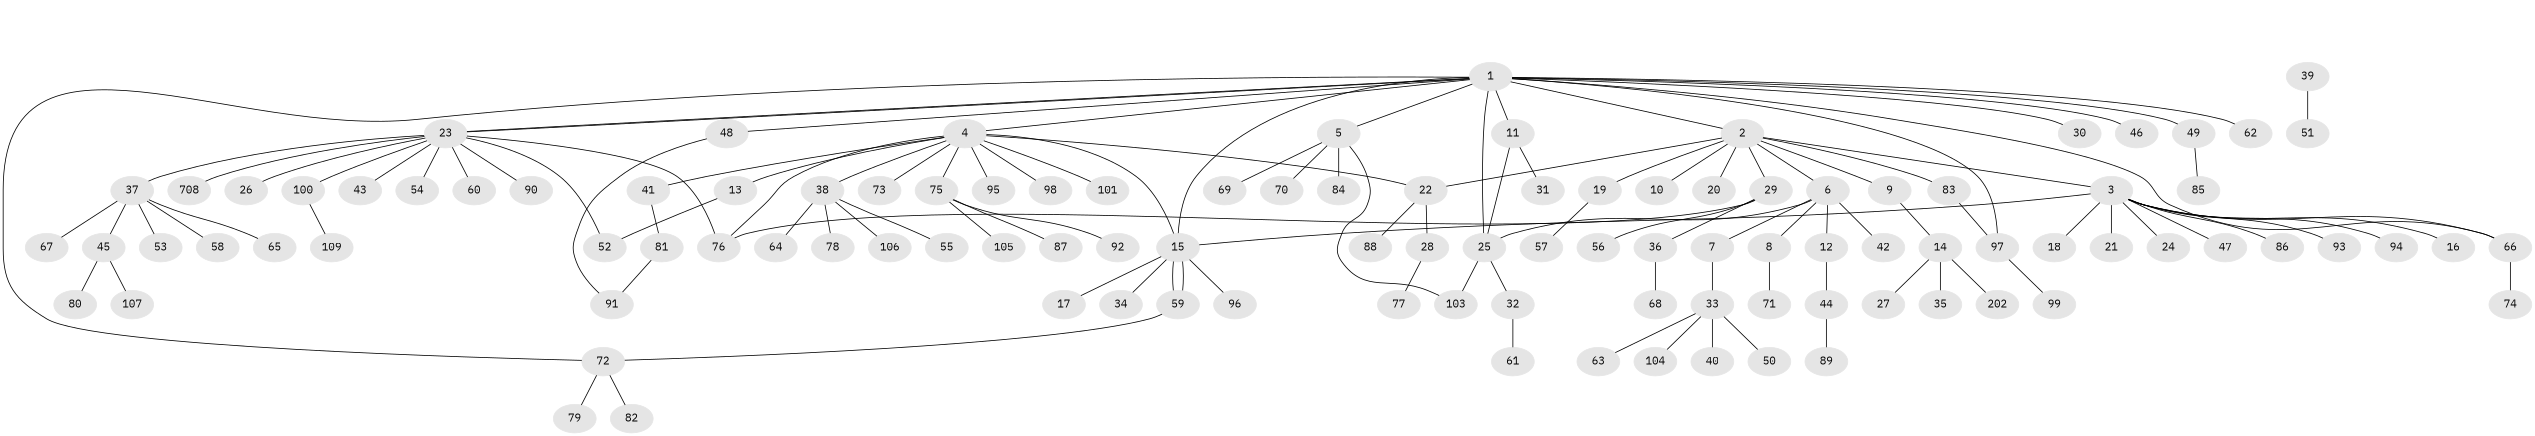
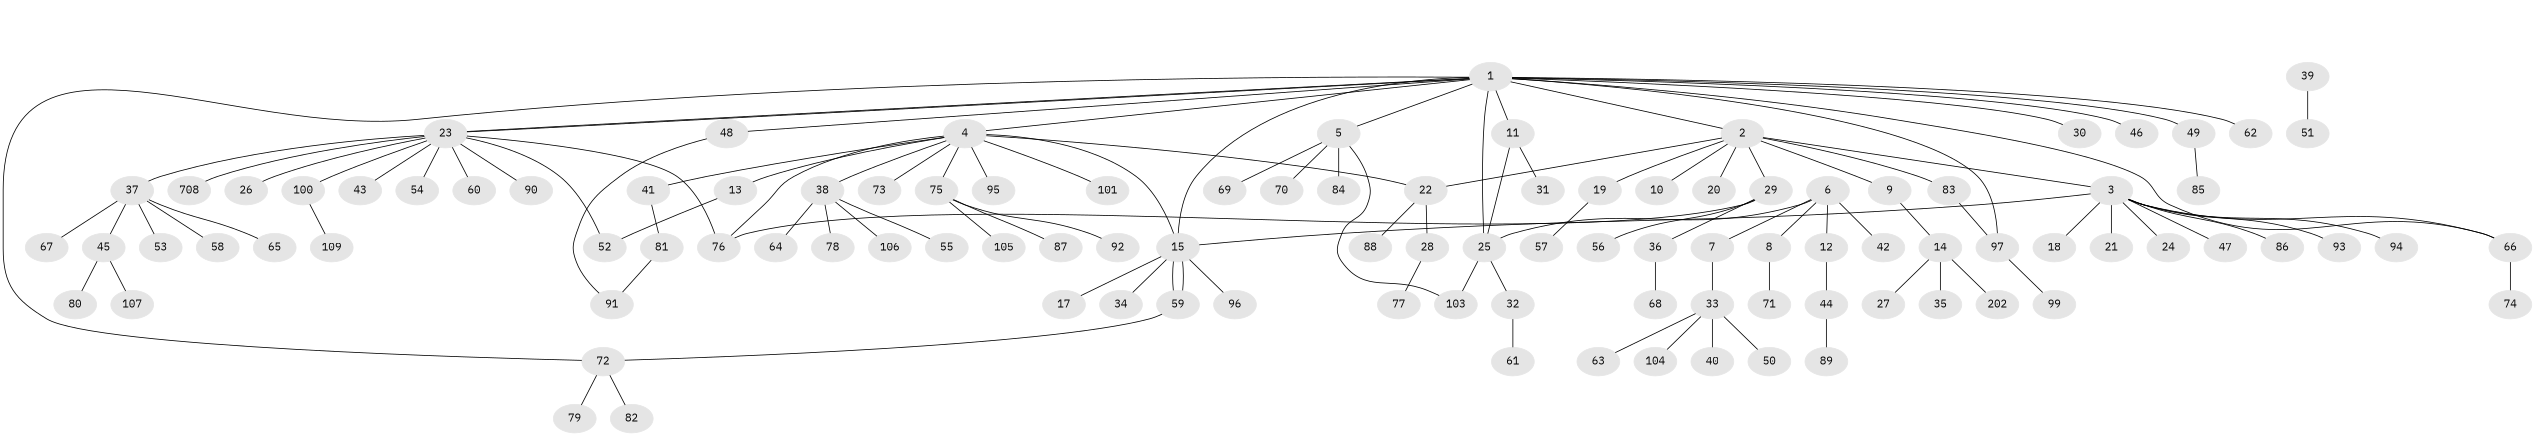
edge "2" -- "6": removed
node "98": removed
node "16": removed
